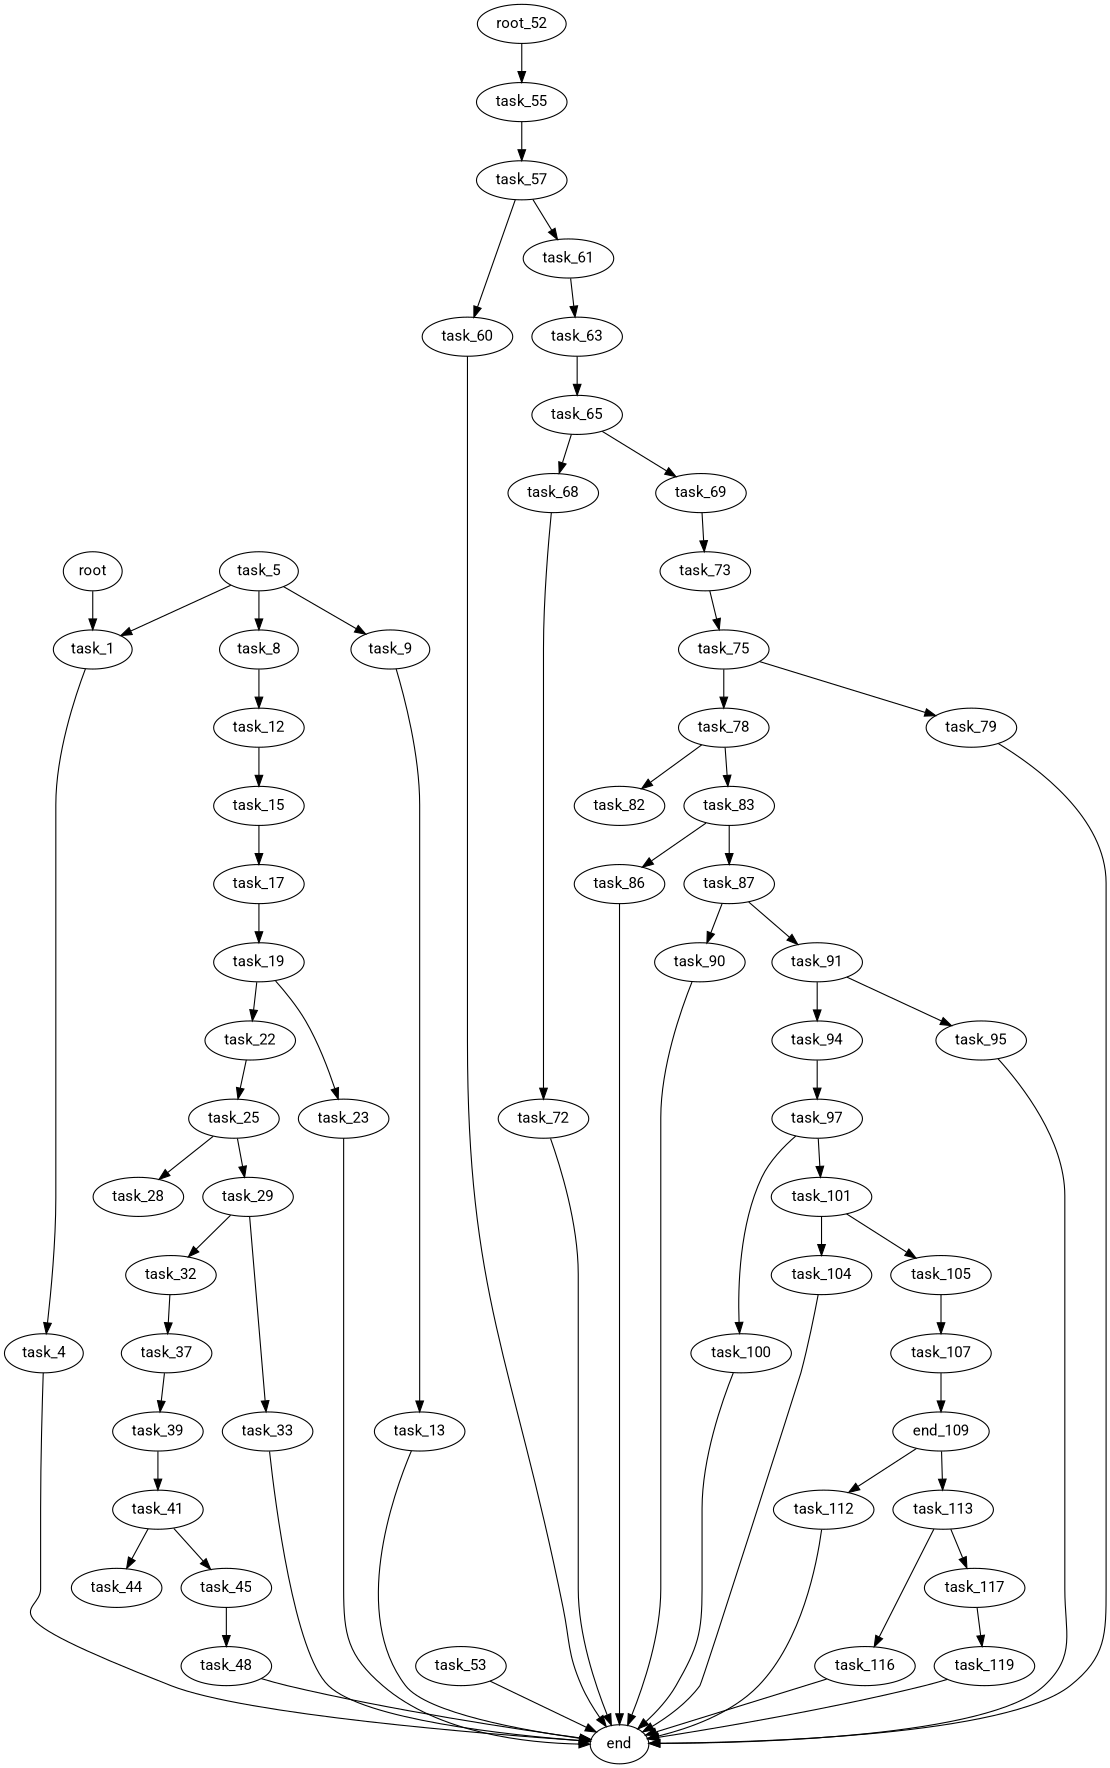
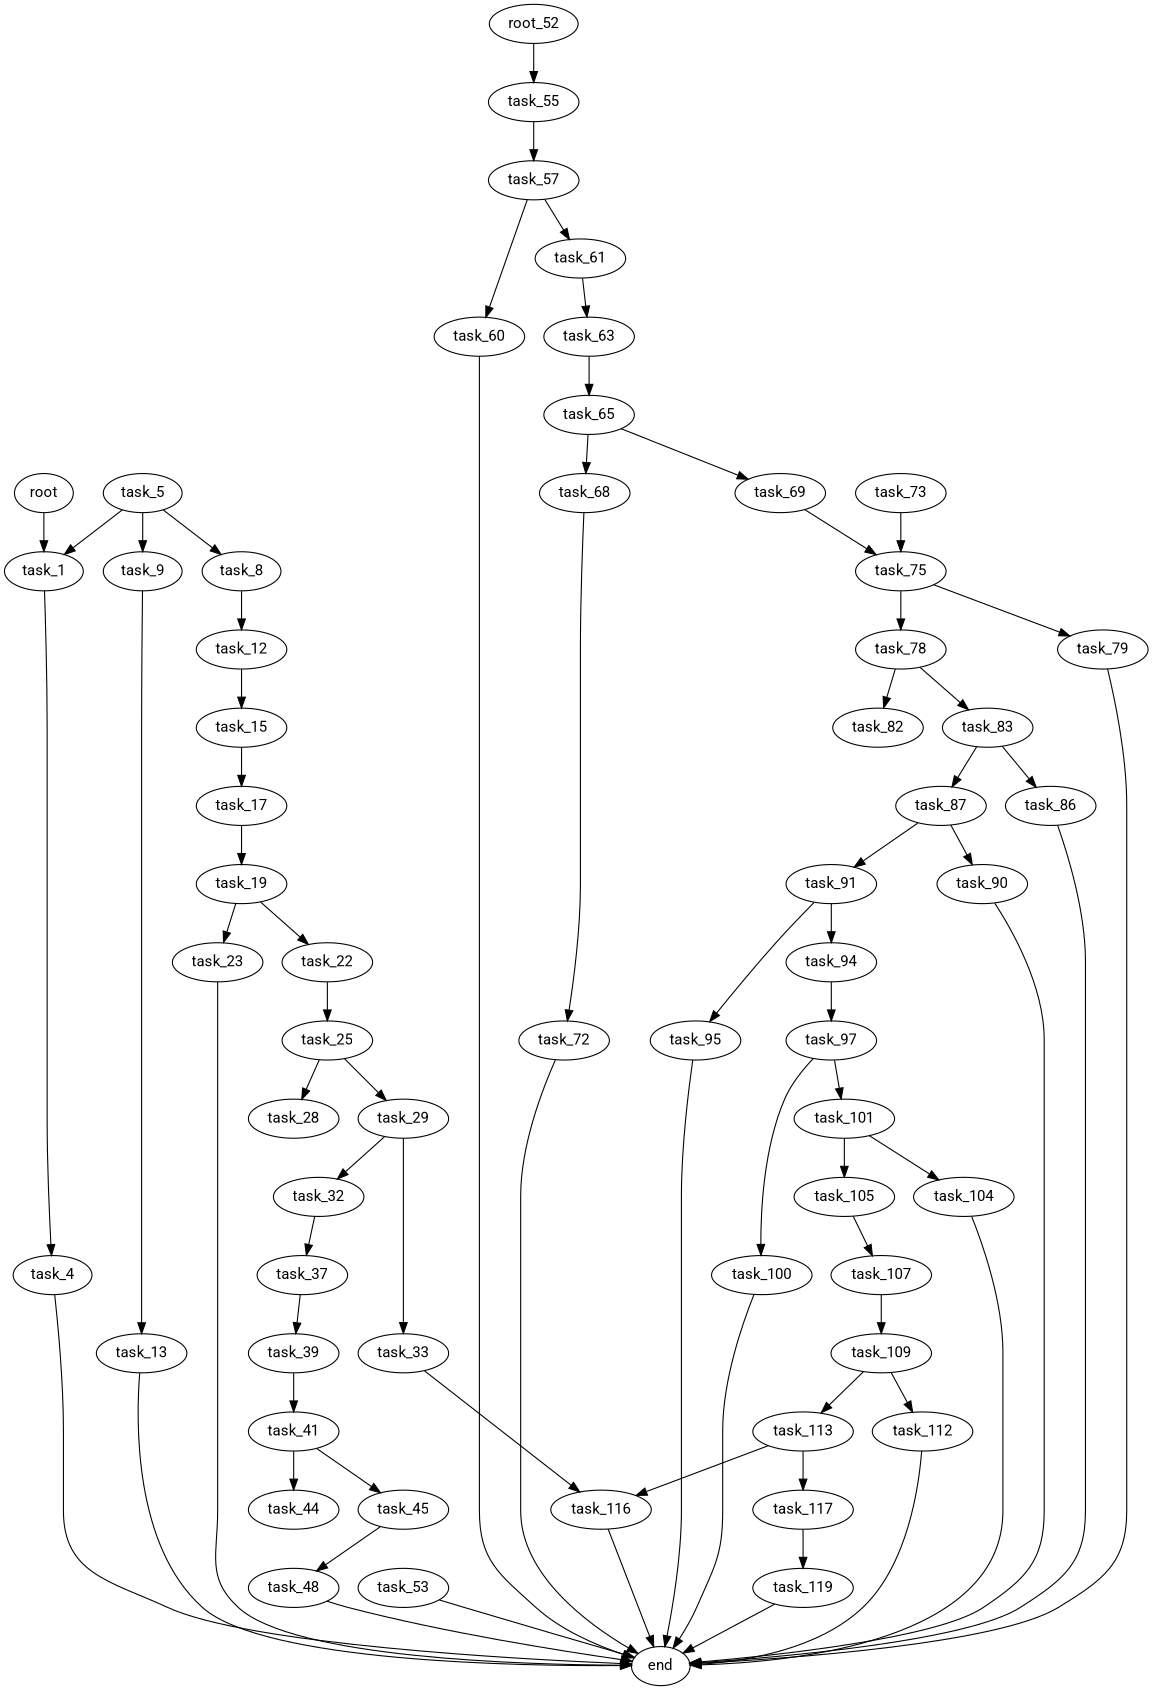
edge "task_69" -> "task_73": now "task_69" -> "task_75"
node "end_109": label "end_109" -> "task_109"
edge "task_33" -> "end": now "task_33" -> "task_116"
